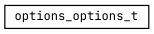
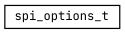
node "options_options_t": label "options_options_t" -> "spi_options_t"
